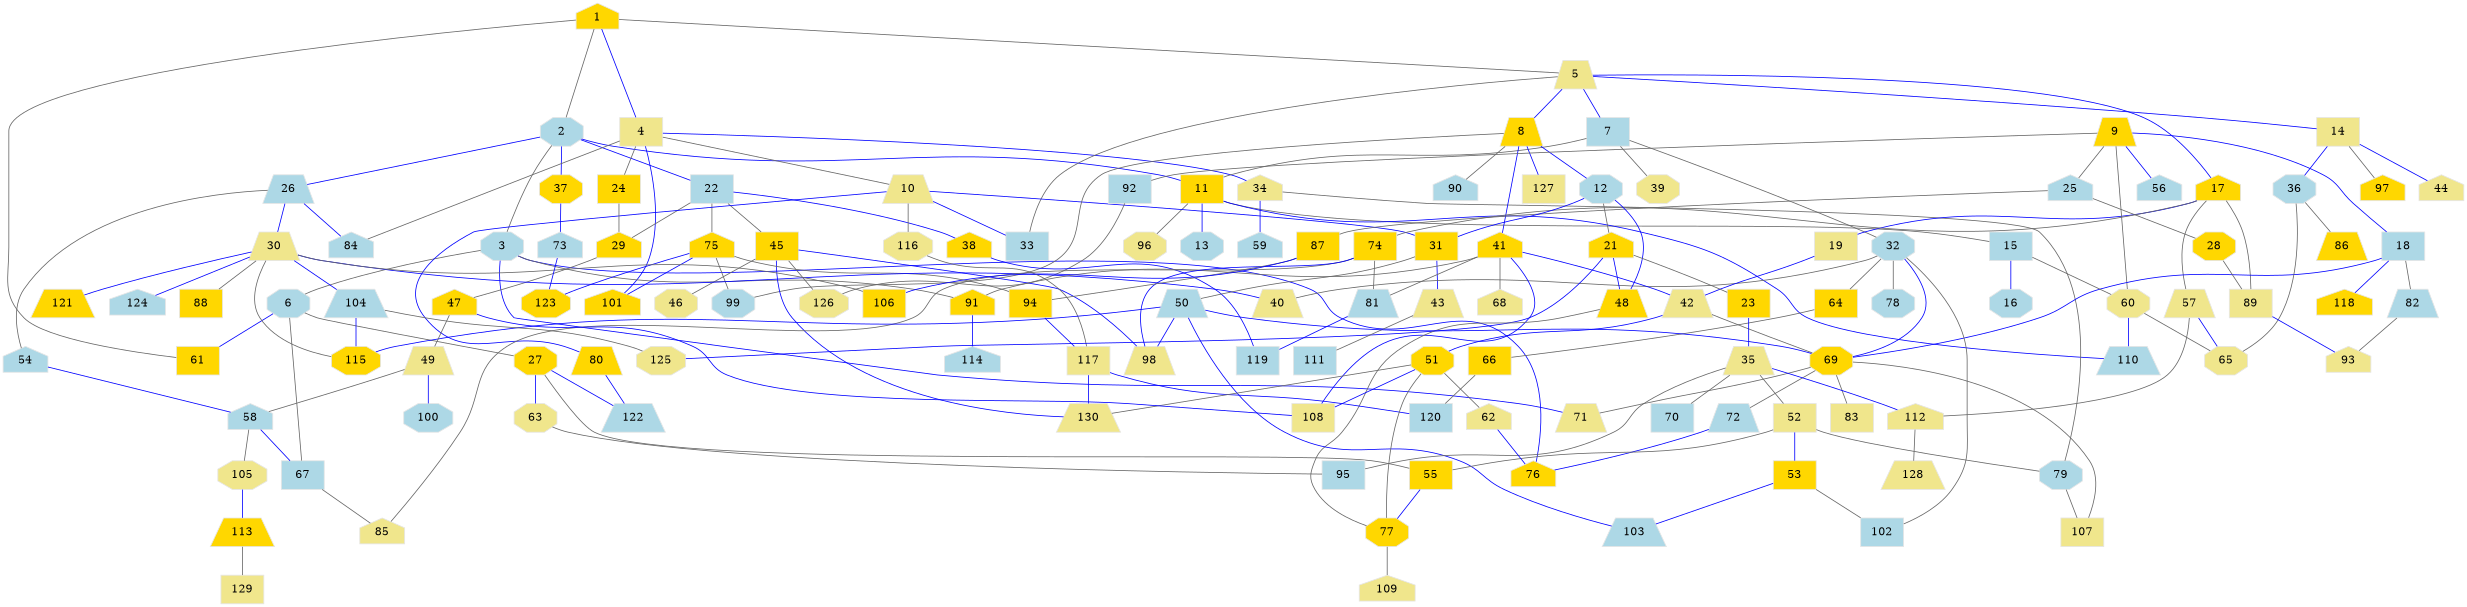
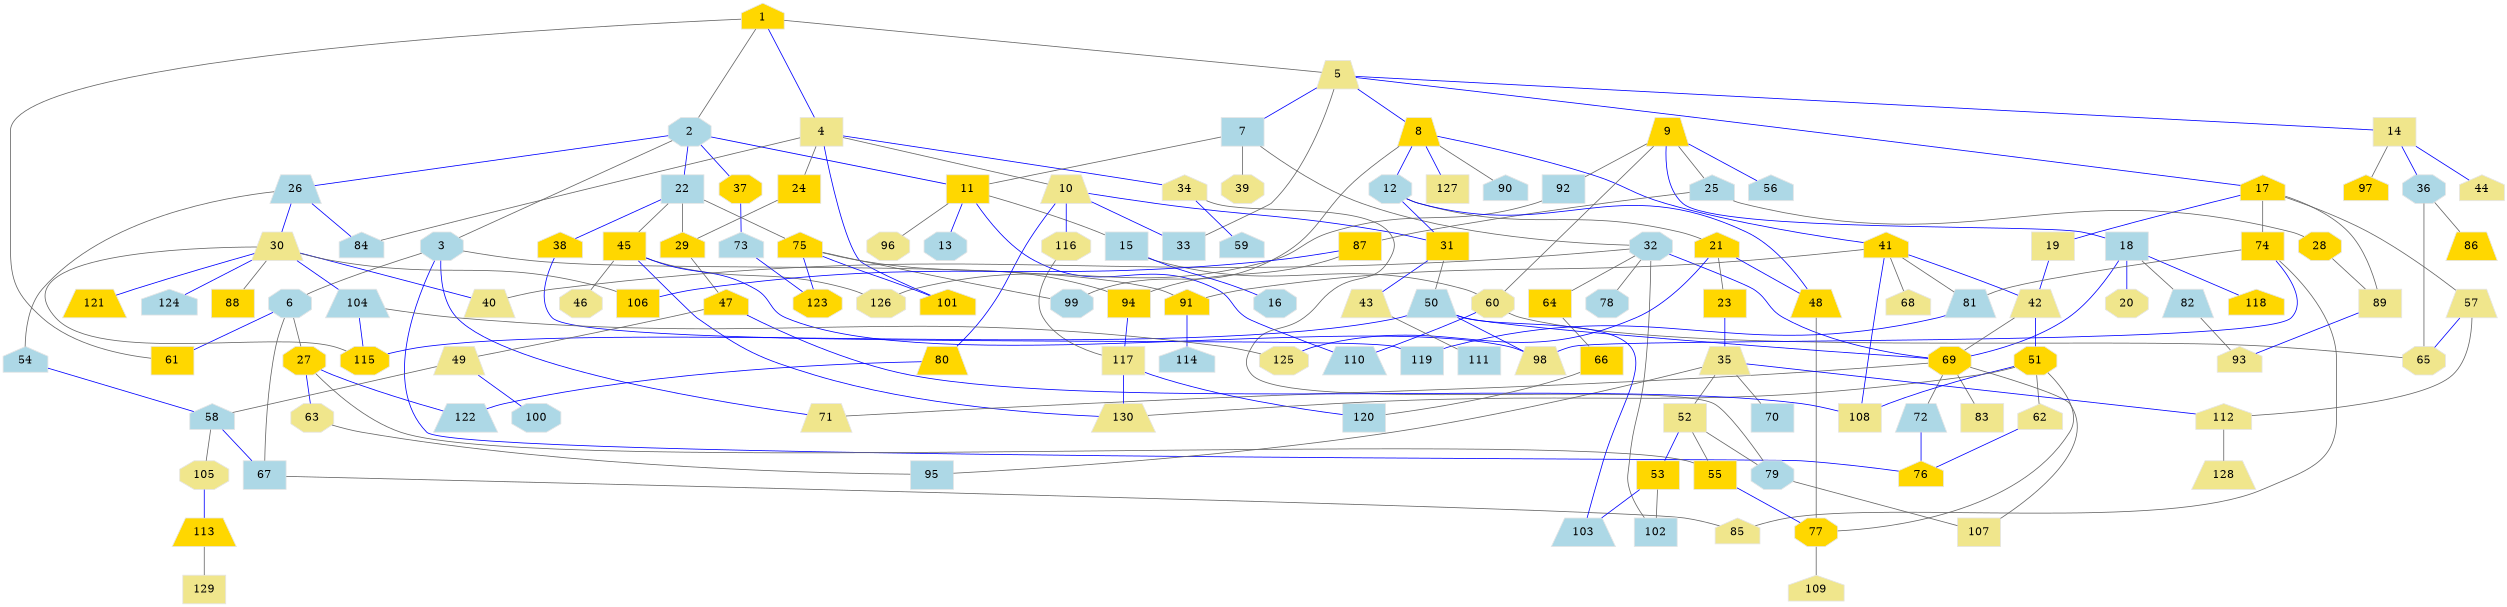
edge "10" -- "116": color gray40 -> blue
node "20": added
